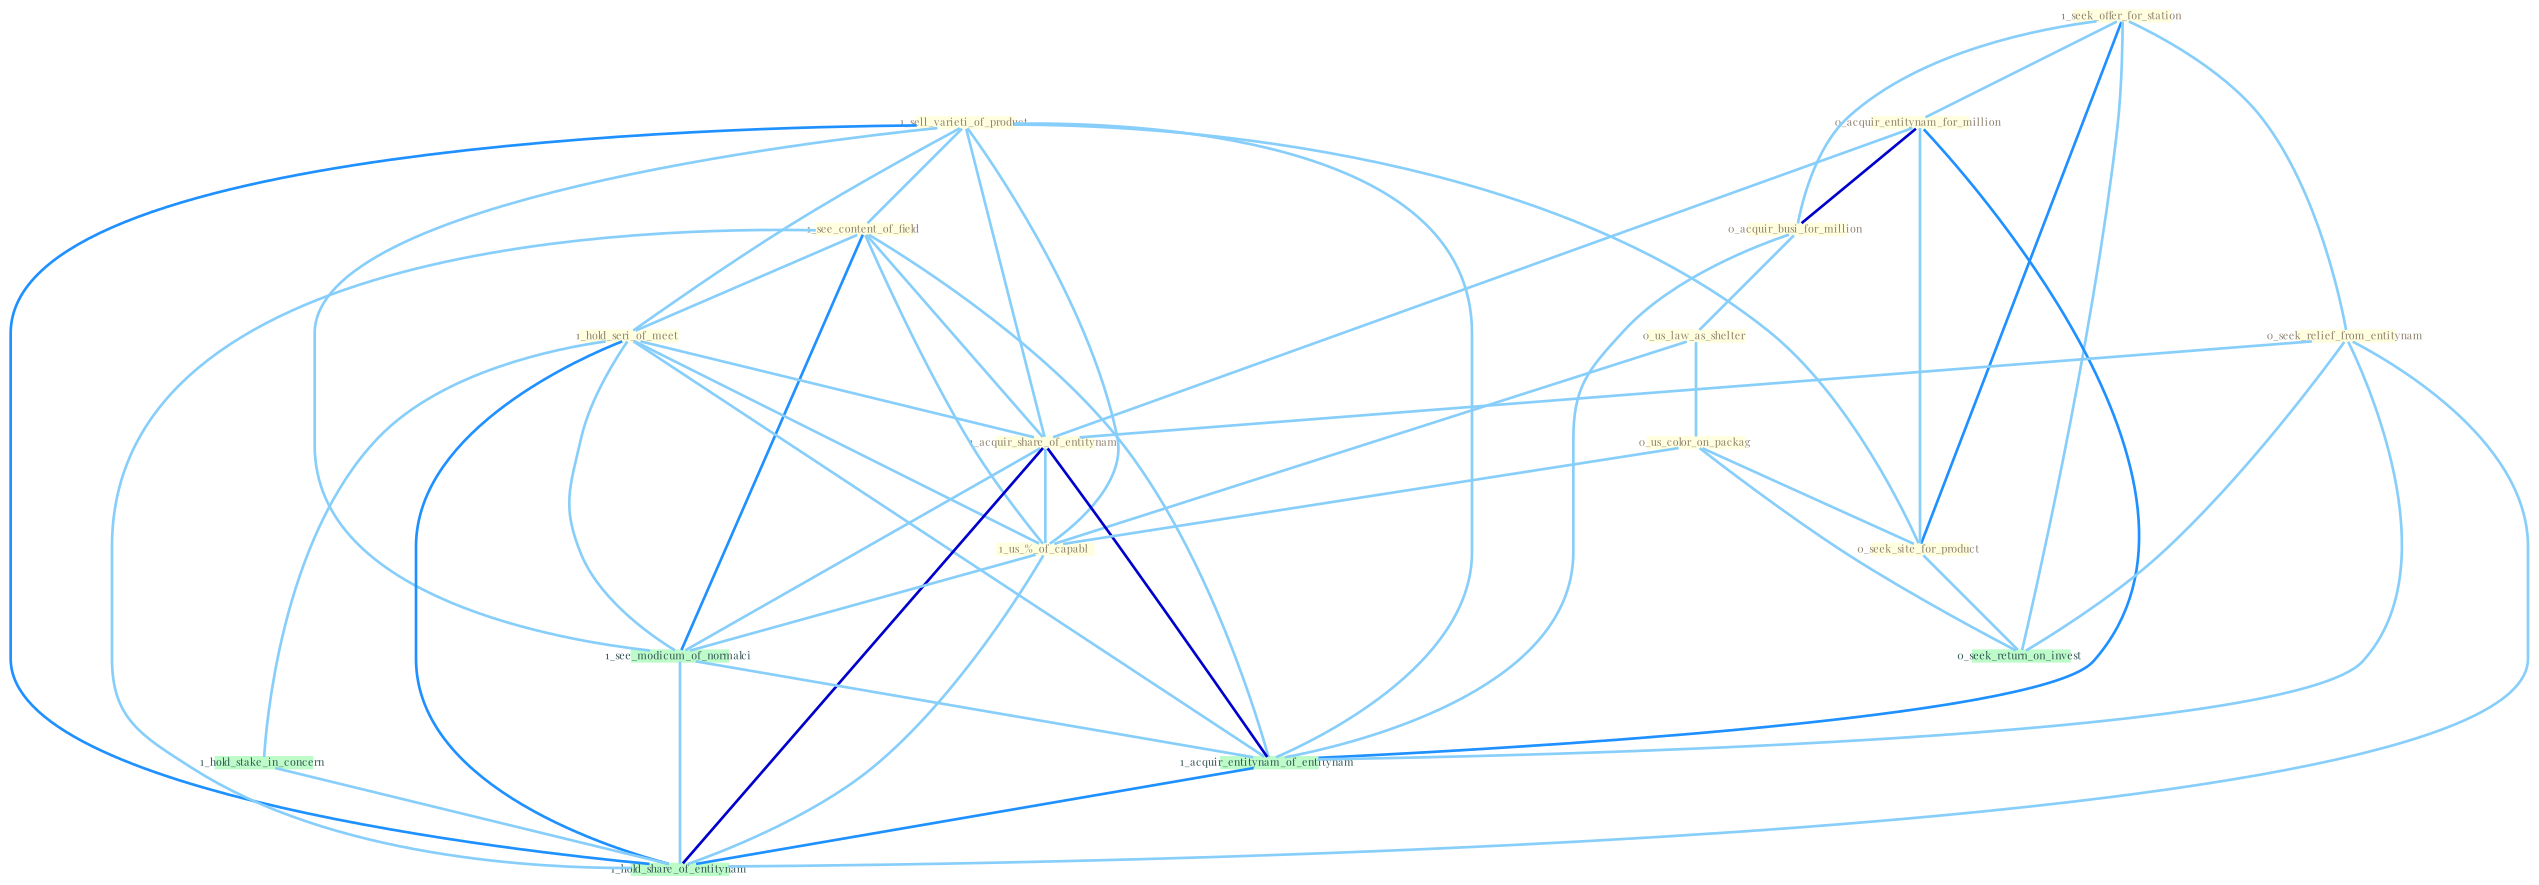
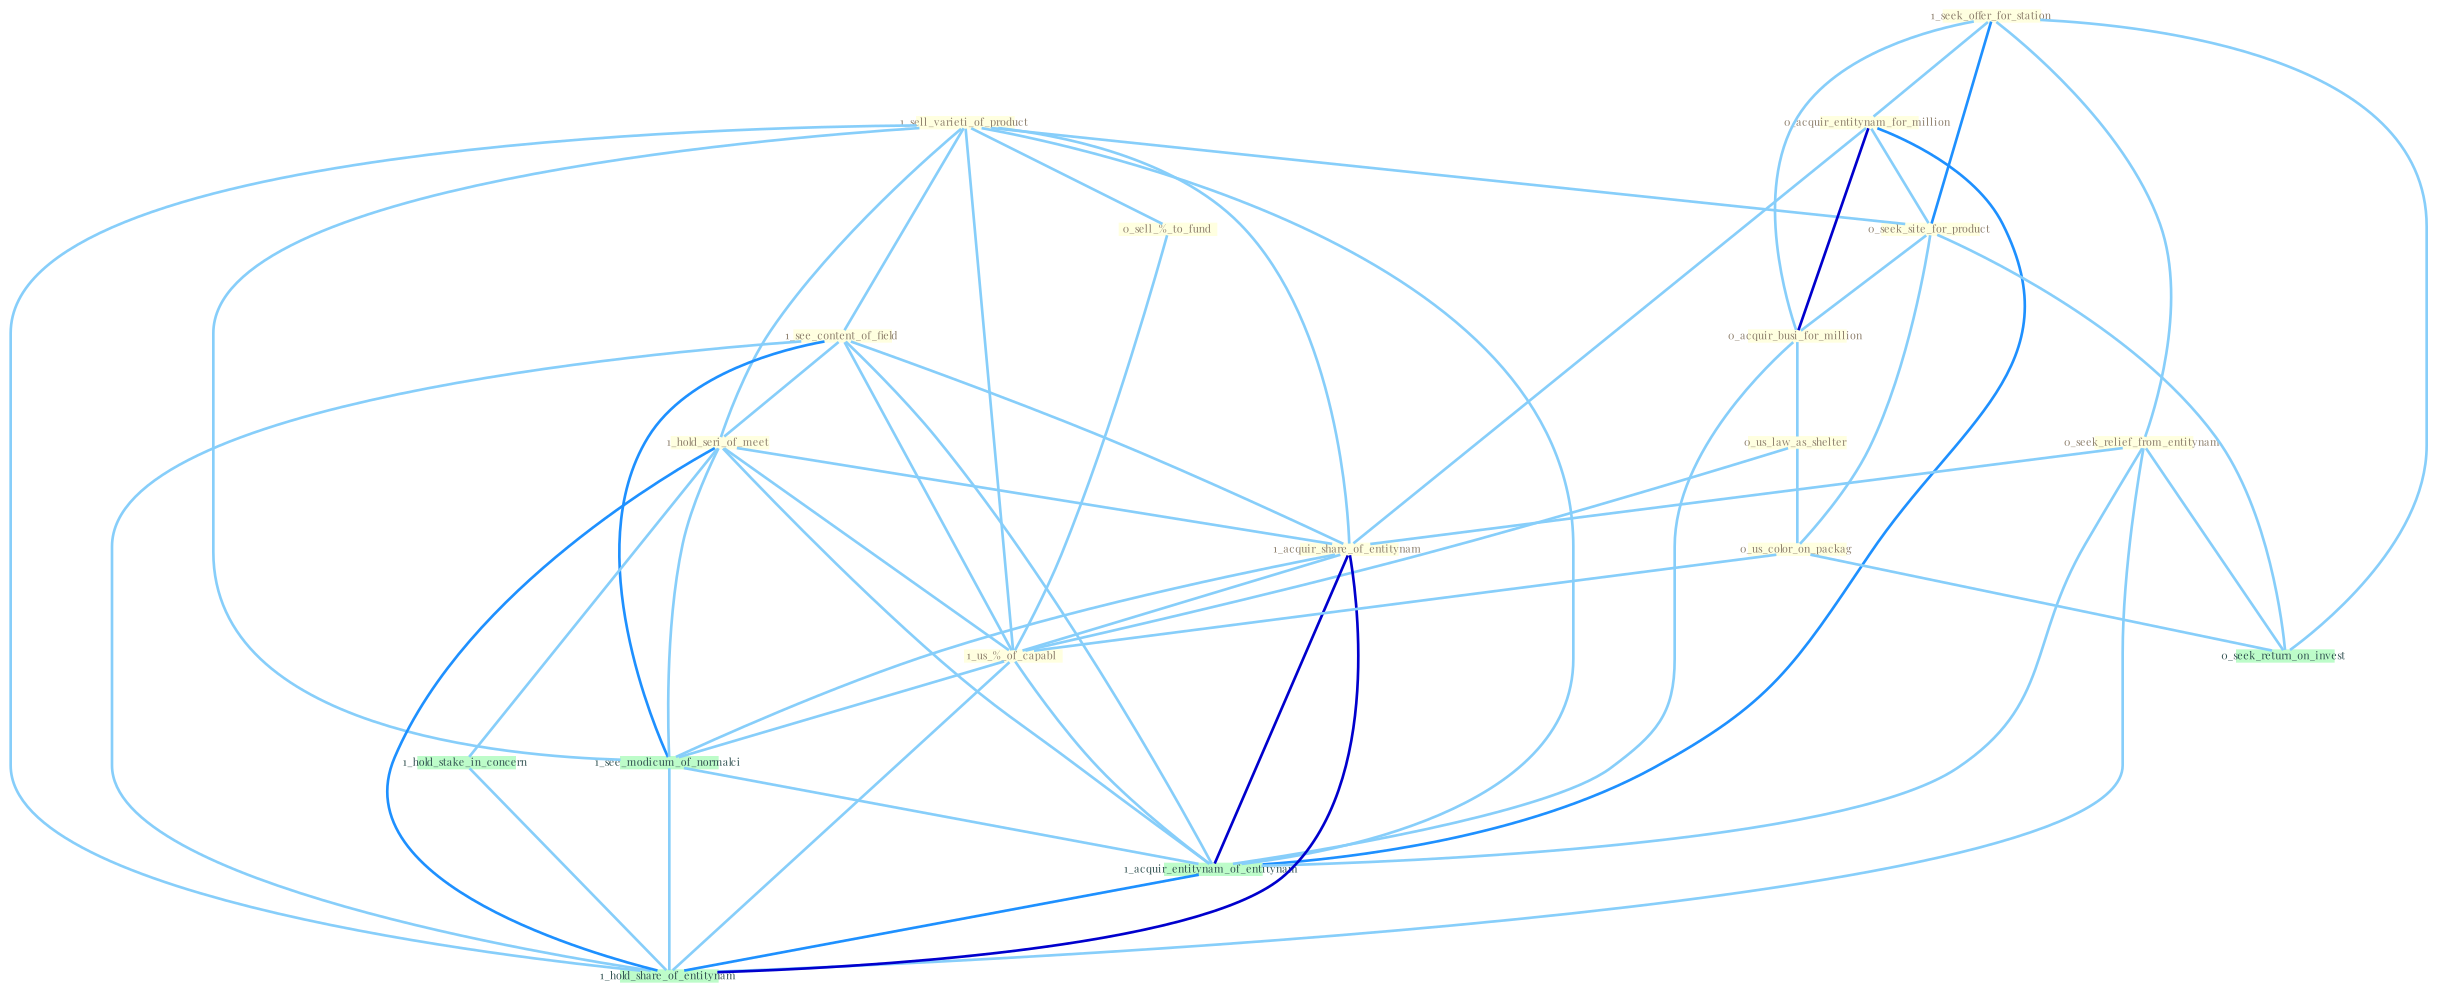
node "0_sell_%_to_fund": added
edge "0_seek_site_for_product" -- "0_acquir_busi_for_million": added
edge "1_sell_varieti_of_product" -- "1_hold_share_of_entitynam": color #1e90ff -> #87cefa
edge "1_us_%_of_capabl" -- "1_acquir_entitynam_of_entitynam": added
